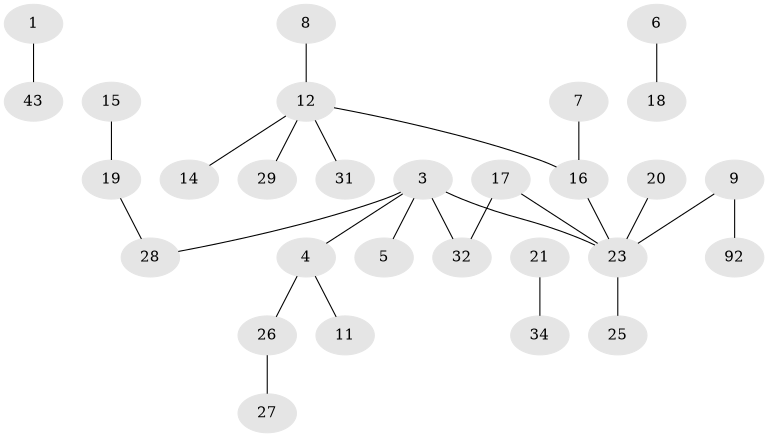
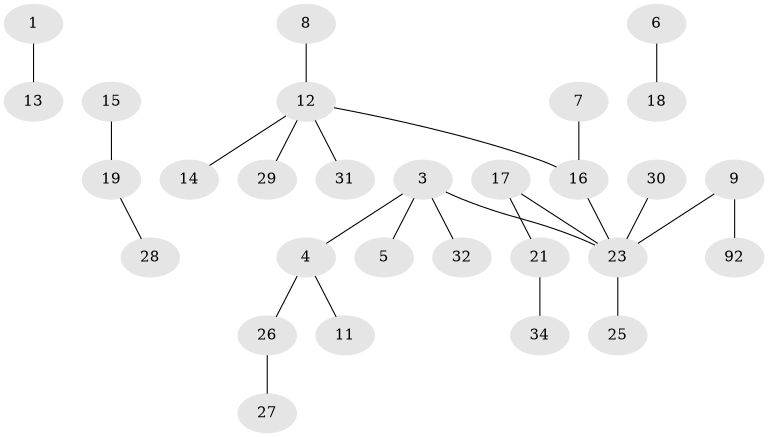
node "43": label "43" -> "13"
node "20": label "20" -> "30"
edge "17" -- "32": now "17" -- "21"
edge "3" -- "28": removed
